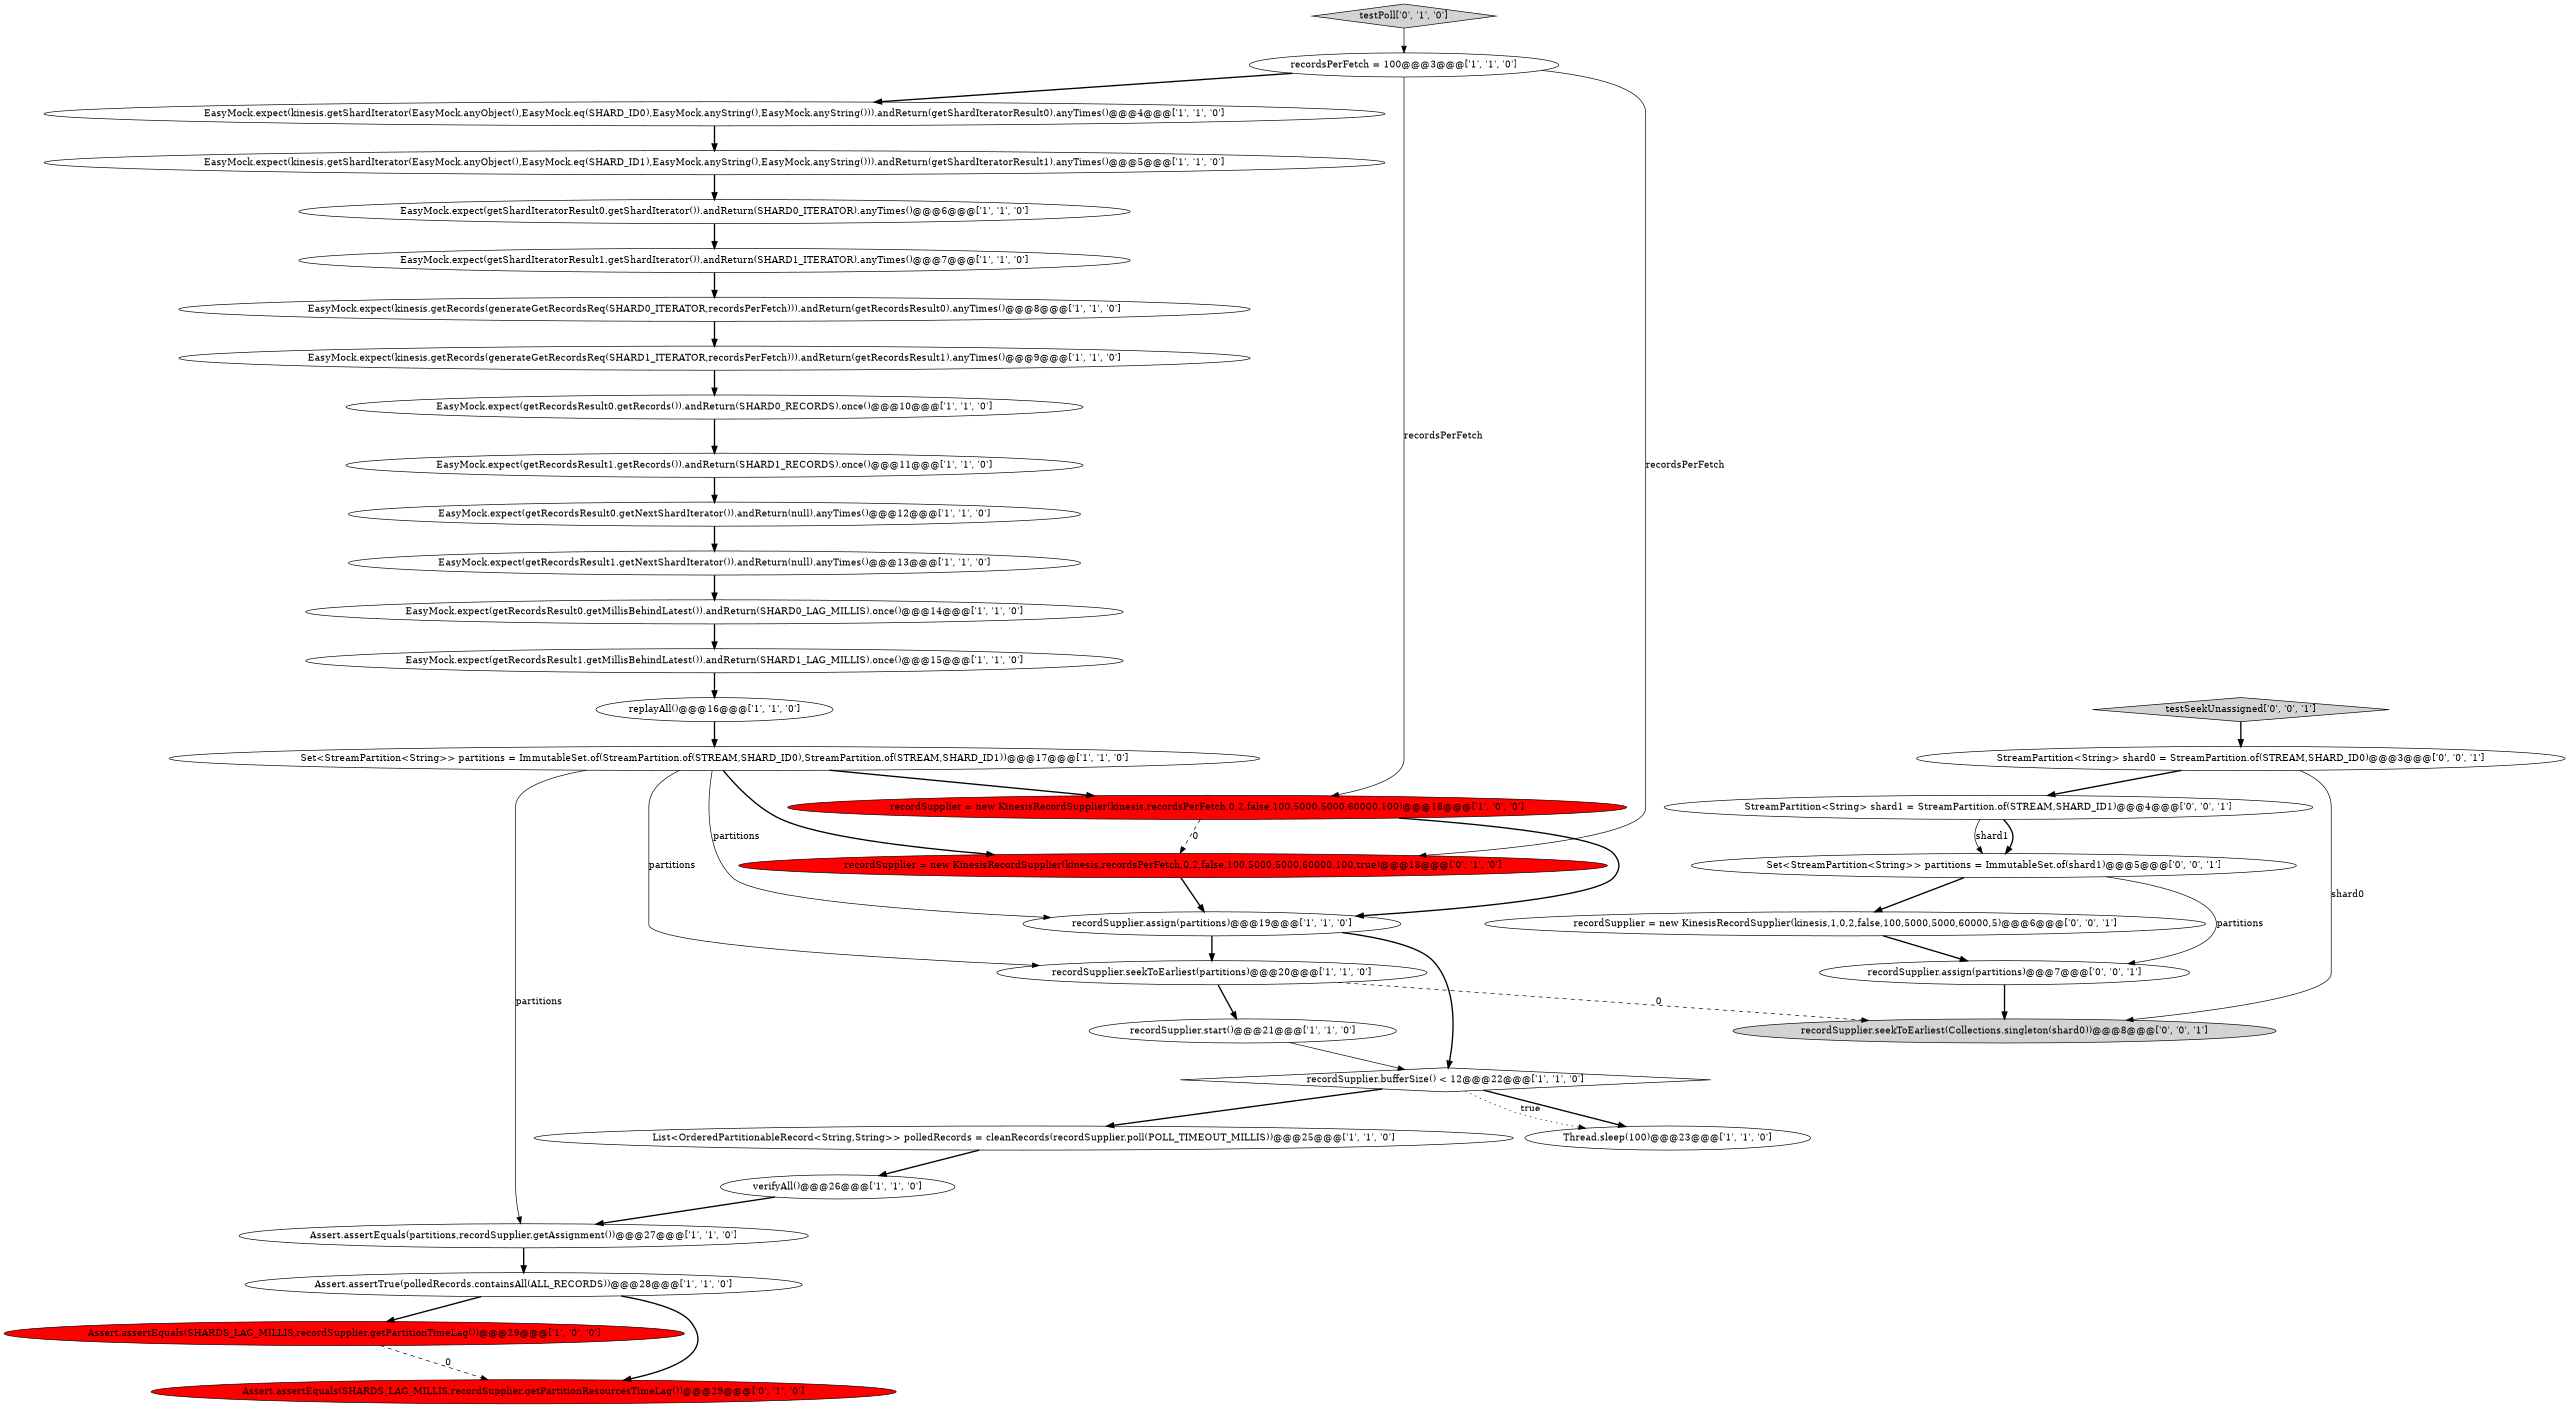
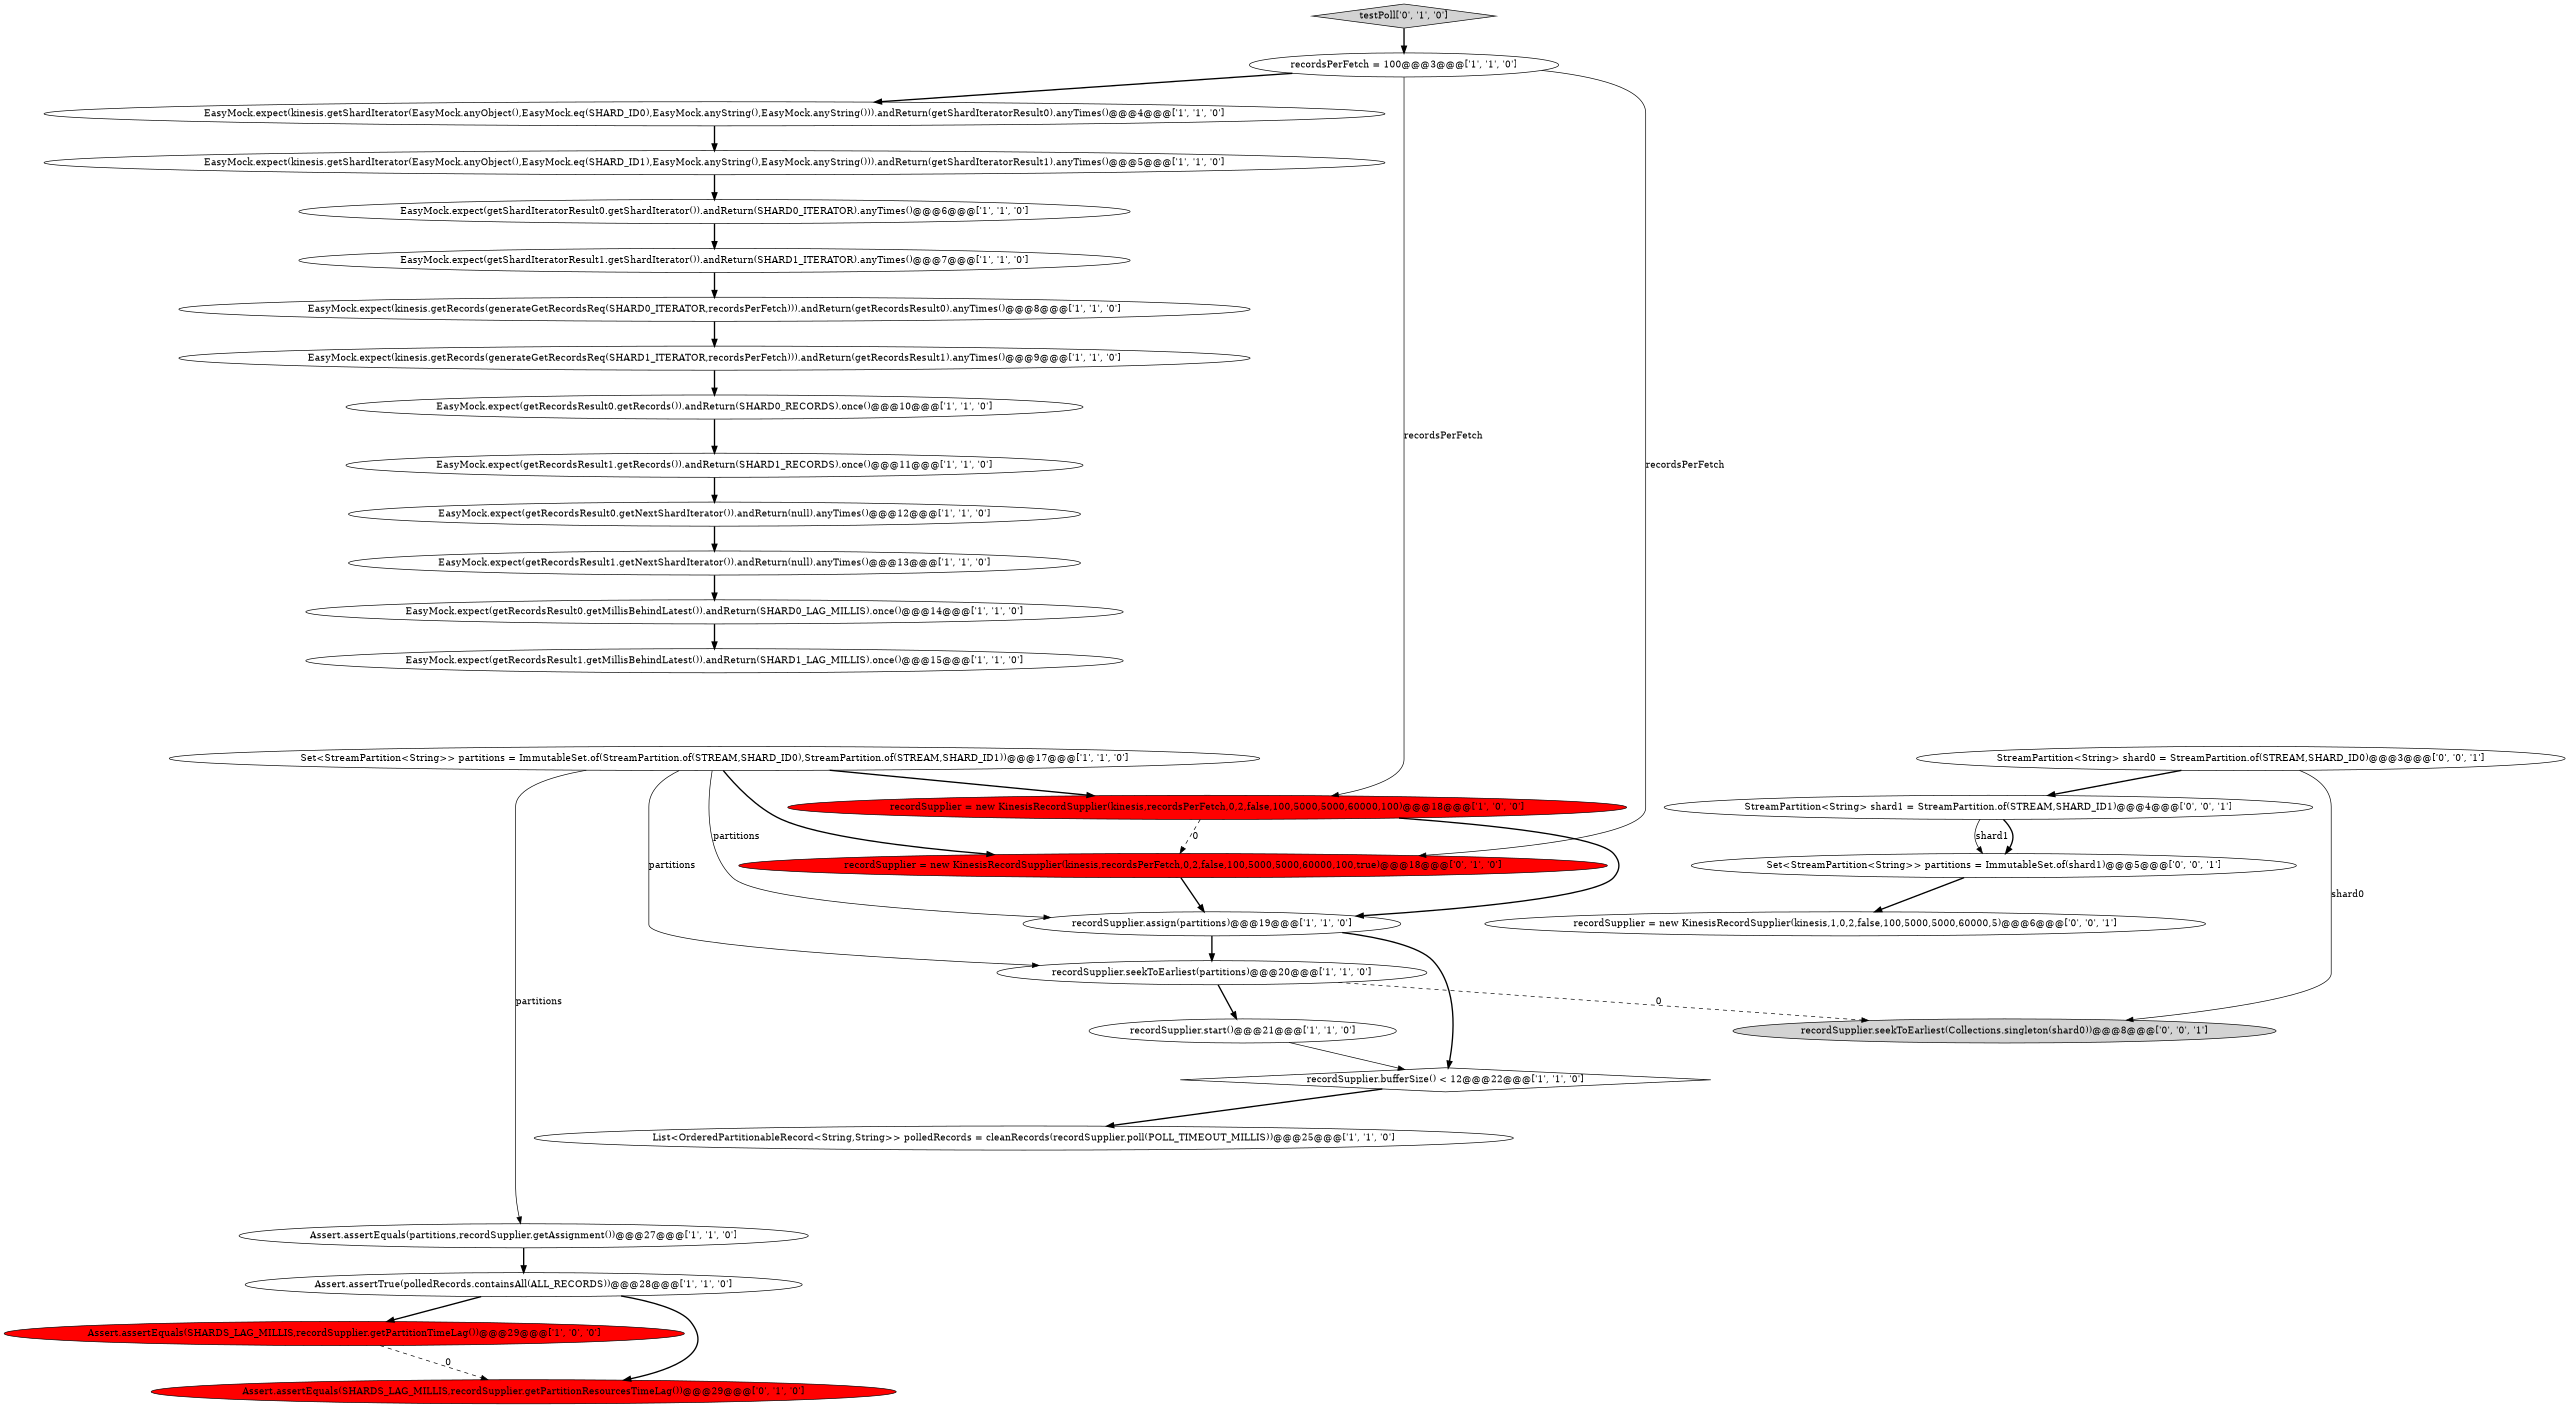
edge "testPoll['0', '1', '0']" -> "recordsPerFetch = 100@@@3@@@['1', '1', '0']": style solid -> bold
node "replayAll()@@@16@@@['1', '1', '0']": removed
node "testSeekUnassigned['0', '0', '1']": removed
node "recordSupplier.assign(partitions)@@@7@@@['0', '0', '1']": removed
node "Thread.sleep(100)@@@23@@@['1', '1', '0']": removed
node "verifyAll()@@@26@@@['1', '1', '0']": removed
